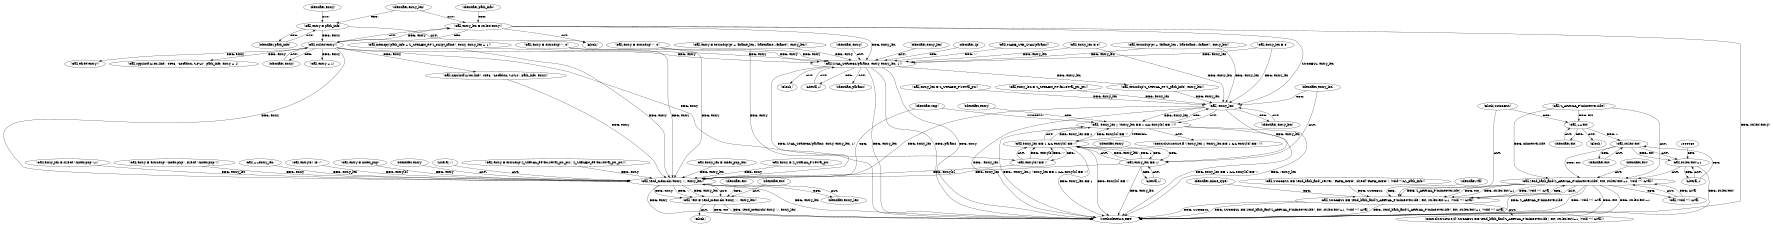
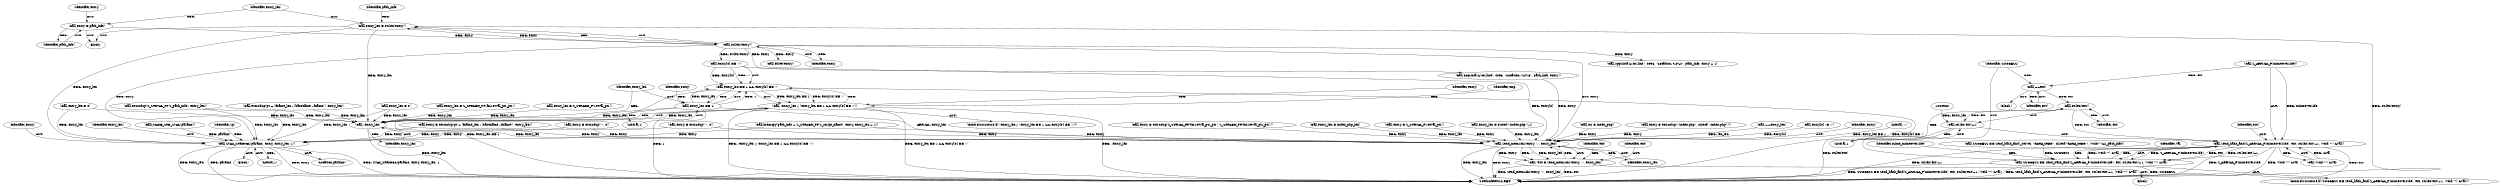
edge "(Call,entry_len = strlen(entry))" -> "(MethodReturn,RET)": reversed
edge "(Identifier,zp)" -> "(Call,ZVAL_STRINGL(params, entry, entry_len, 1))": label "CFG: " -> "DDG: "
edge "(Call,MAKE_STD_ZVAL(params))" -> "(Call,ZVAL_STRINGL(params, entry, entry_len, 1))": label "DDG: '.'" -> "DDG: params"
node "(Call,entry + 1)": removed
edge "(Call,entry_len = strlen(entry))" -> "(Call,!entry_len)": label "SUCCESS: entry_len" -> "DDG: entry_len"
edge "(Call,ZVAL_STRINGL(params, entry, entry_len, 1))" -> "(Call,estrndup(Z_STRVAL_PP(z_path_info), entry_len))": reversed
node "(Identifier,params)": label "(Identifier,params)" -> "(Location,params)"
edge "(Call,strlen(entry))" -> "(Call,entry[0] == '/')": label "DDG: entry" -> "DDG: strlen(entry)"
node "(Block,SUCCESS)": label "(Block,SUCCESS)" -> "(Identifier,SUCCESS)"
edge "(Call,strlen(entry))" -> "(Call,zend_memrchr(entry, '.', entry_len))": label "DDG: entry" -> "AST: entry"
edge "(Identifier,tmp)" -> "(Call,!entry_len || (entry_len == 1 && entry[0] == '/'))": label "SUCCESS: " -> "CFG: "
edge "(Call,!entry_len || (entry_len == 1 && entry[0] == '/'))" -> "(Call,entry_len == 1 && entry[0] == '/')": label "STRINGL: " -> "CFG: "
edge "(Call,++ext)" -> "(Call,strlen(ext))": label "DDG: 1" -> "DDG: ext"
edge "1000980" -> "(Call,strlen(ext)+1)": label "CFG: " -> "DDG: entry_len"
edge "(Call,!entry_len)" -> "(Call,entry_len == 1)": reversed
edge "(Call,entry_len == 1 && entry[0] == '/')" -> "(Call,entry[0] == '/')": removed, label "CFG:"
node "(Call,entry = index_php)": label "(Call,entry = index_php)" -> "(Call,ctr = index_php)"
edge "(Call,!entry_len)" -> "(MethodReturn,RET)": label "DDG: !entry_len" -> "DDG: entry_len"
edge "(Call,++entry_len)" -> "(Call,zend_memrchr(entry, '.', entry_len))": label "DDG: entry_len" -> "DDG: len_len"
edge "(Literal,'.')" -> "(Call,zend_memrchr(entry, '.', entry_len))": label "AST: " -> "DDG: entry_len == 1"
edge "(Identifier,tmp)" -> "(Call,zend_memrchr(entry, '.', entry_len))": now "(Call,*ext = zend_memrchr(entry, '.', entry_len))" -> "(Call,zend_memrchr(entry, '.', entry_len))"
edge "(Call,entry_len == 1)" -> "(Call,zend_memrchr(entry, '.', entry_len))": label "DDG: entry_len" -> "ARRVAL: entry_len"
node "(Identifier,mime_type)": label "(Identifier,mime_type)" -> "(Identifier,mime_mimeoverride)"
edge "(Call,entry_len == 1)" -> "(MethodReturn,RET)": label "DDG: entry_len" -> "DDG: 1"
